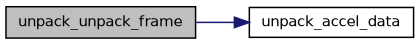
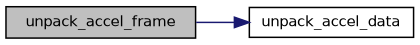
node "unpack_unpack_frame": label "unpack_unpack_frame" -> "unpack_accel_frame"
